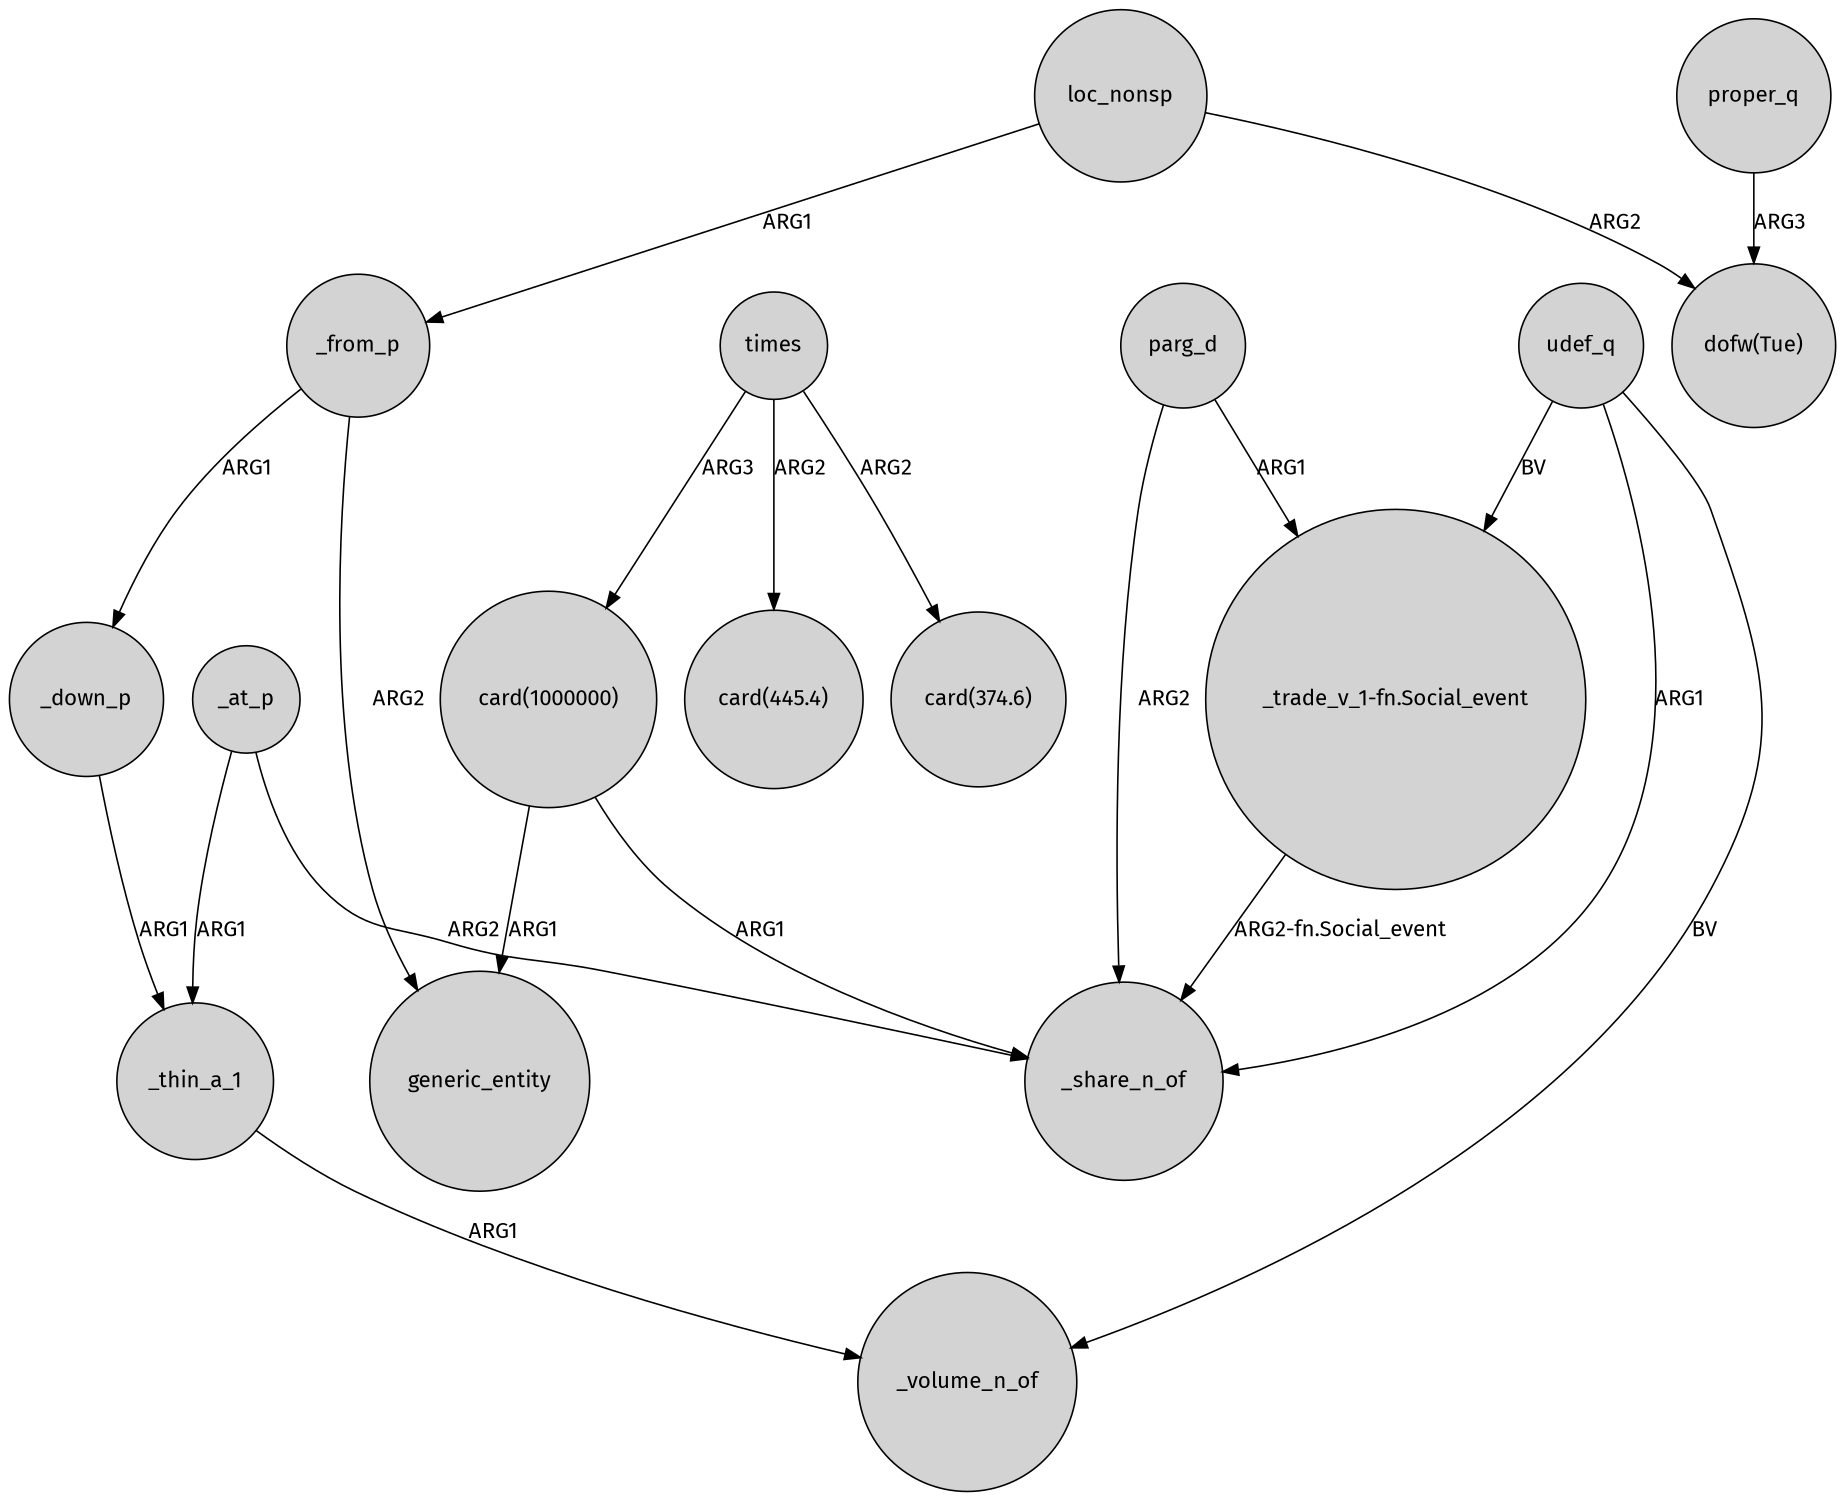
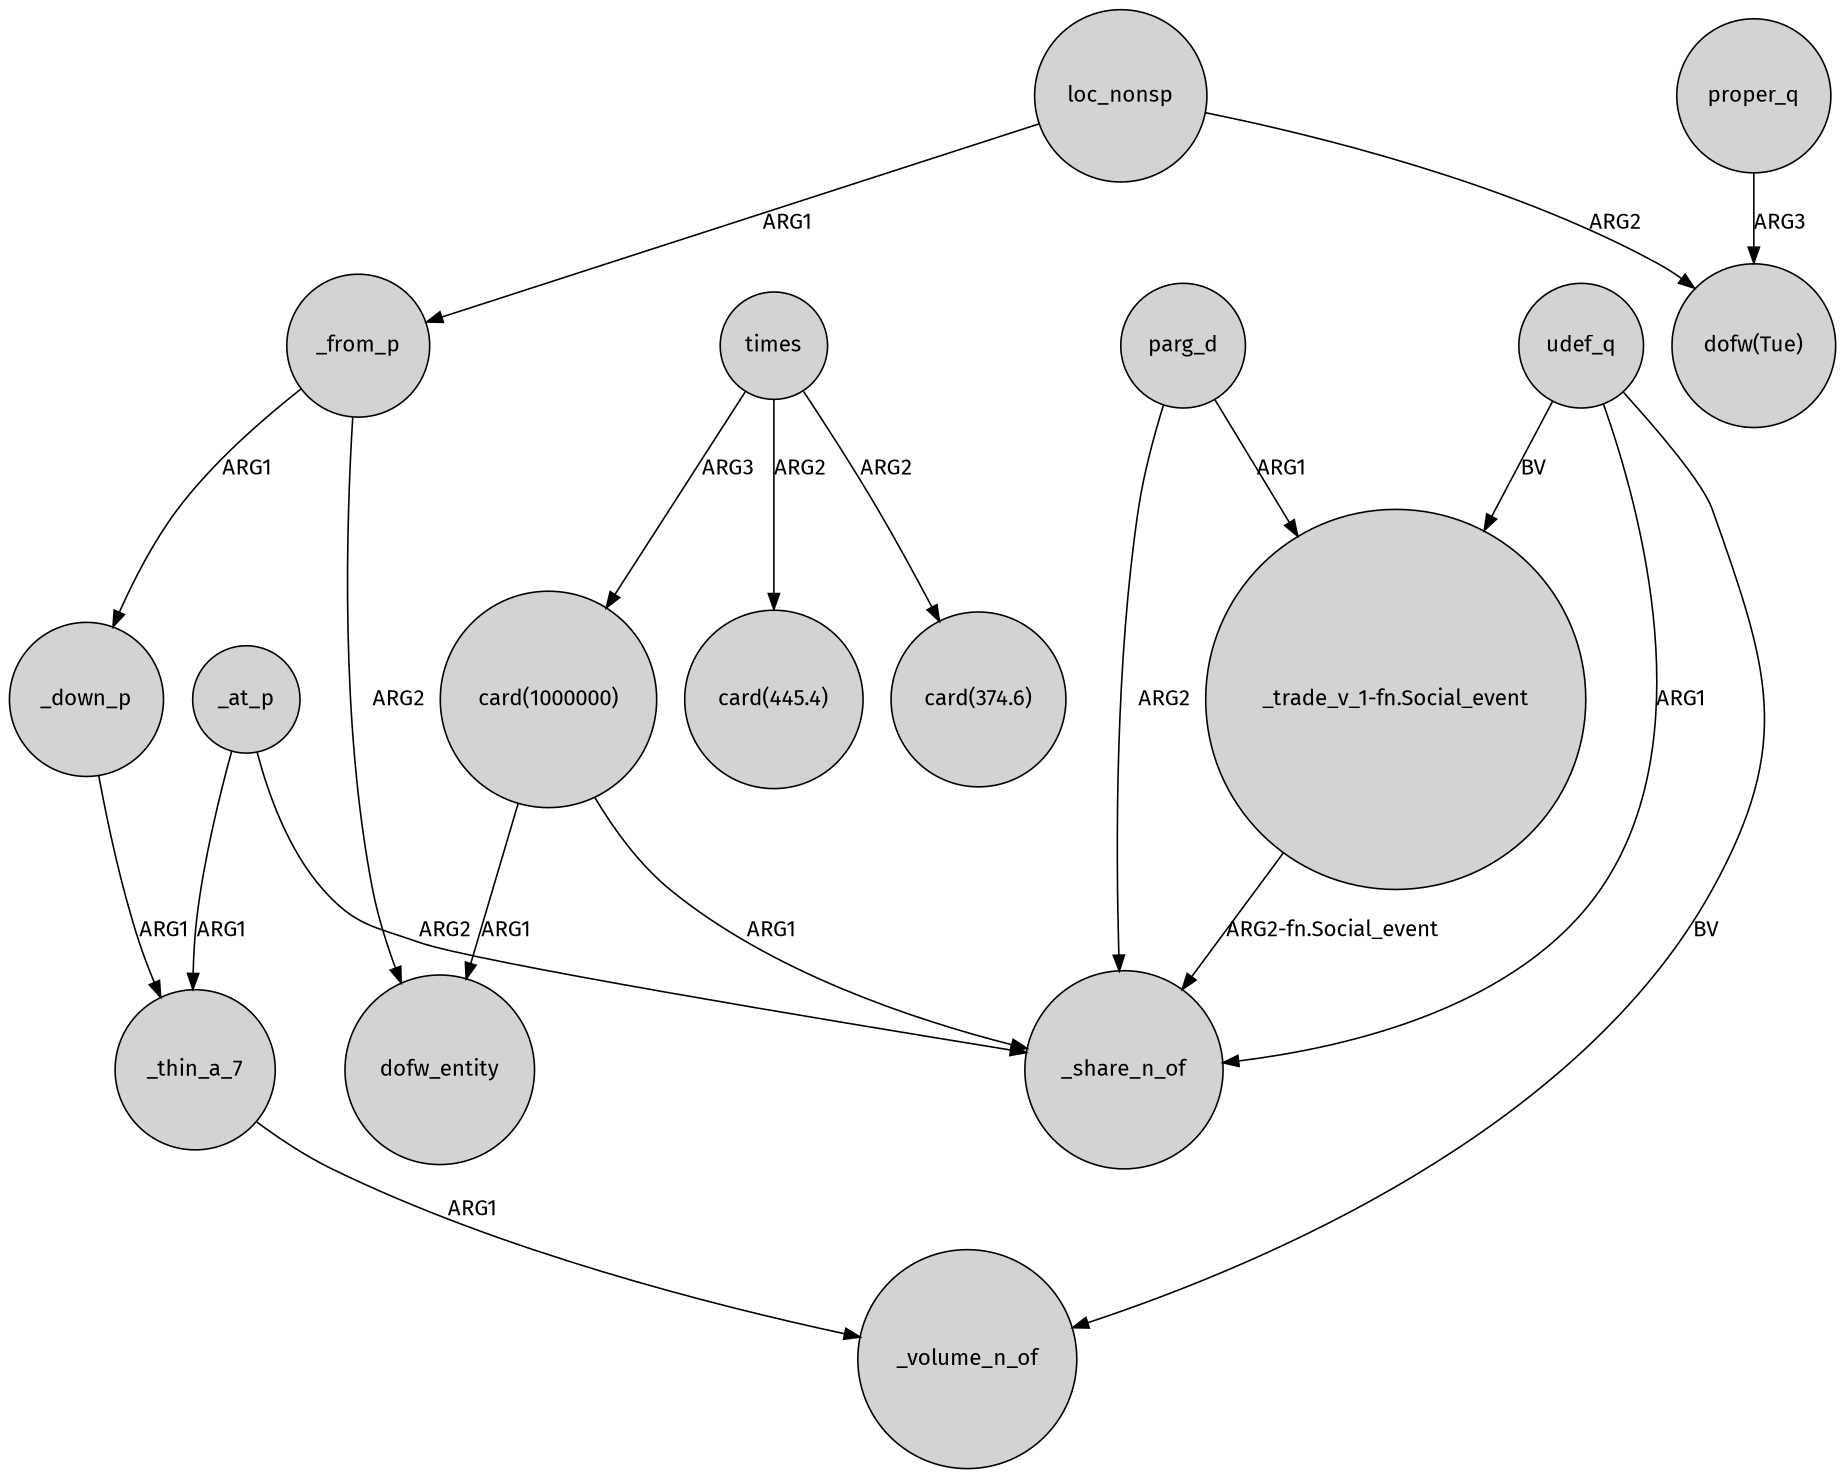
node "_thin_a_1": label "_thin_a_1" -> "_thin_a_7"
node "generic_entity": label "generic_entity" -> "dofw_entity"
